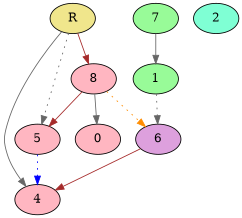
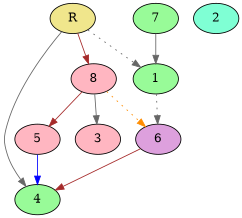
edge "R" -> "5": now "R" -> "1"
node "0": label "0" -> "3"
edge "5" -> "4": style dotted -> solid
node "4": fillcolor lightpink -> palegreen
